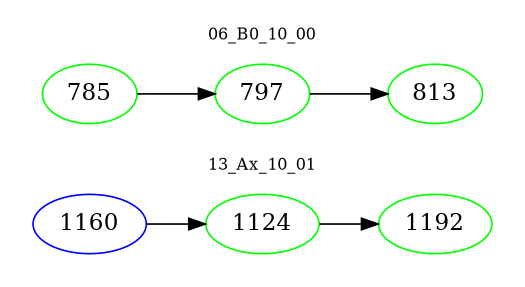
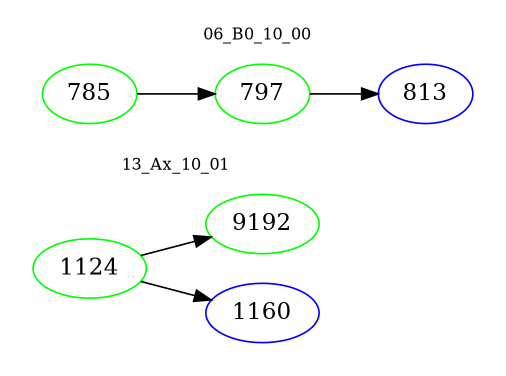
node "813": color green -> blue
edge "1160" -> "1124": reversed
node "1192": label "1192" -> "9192"
